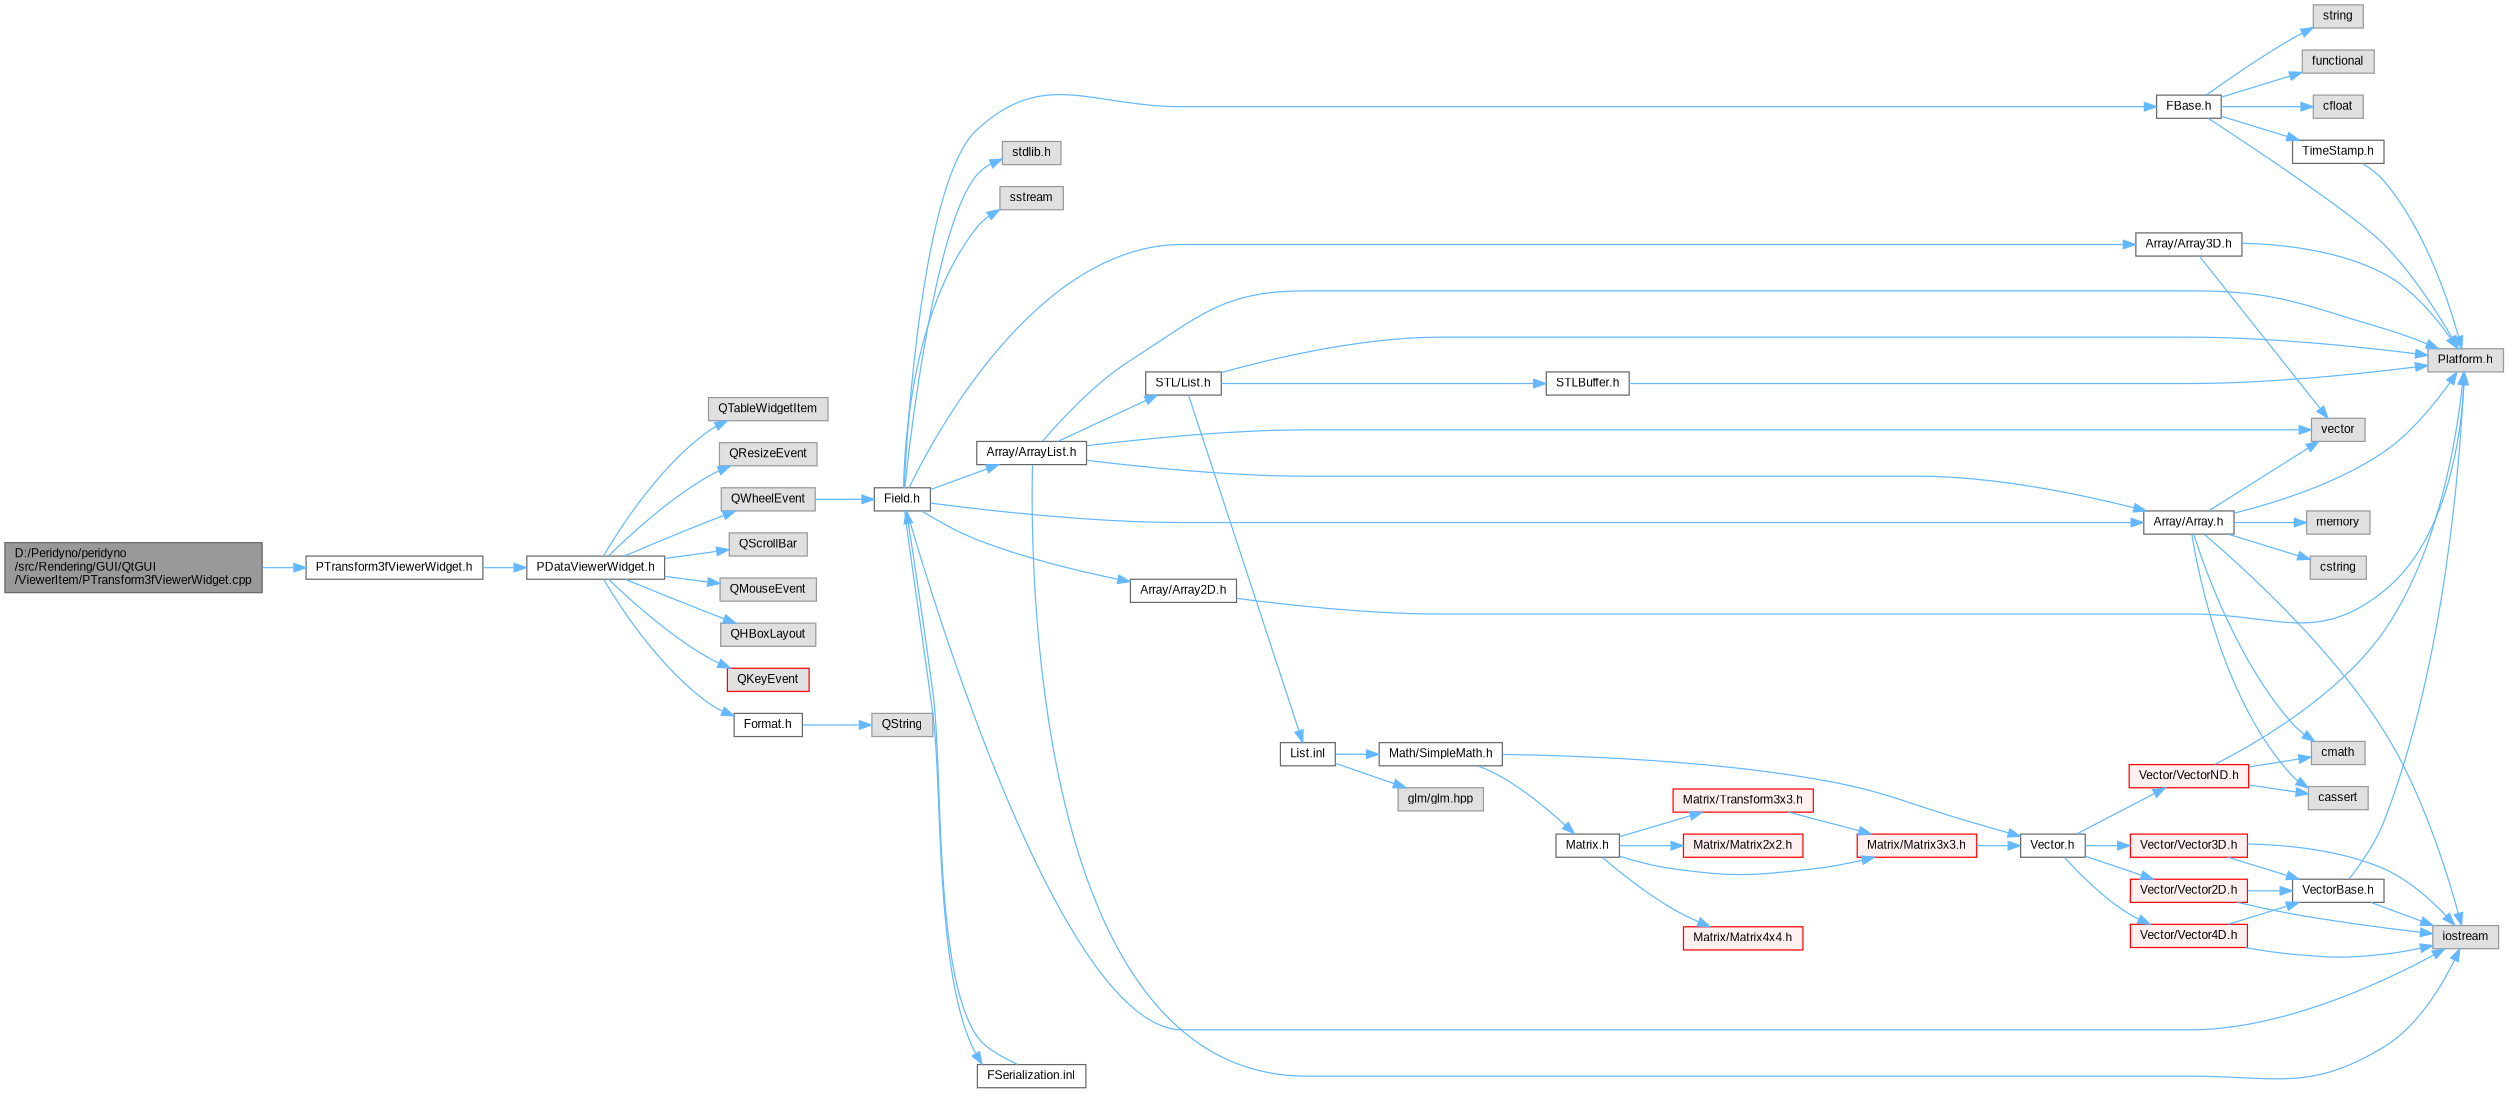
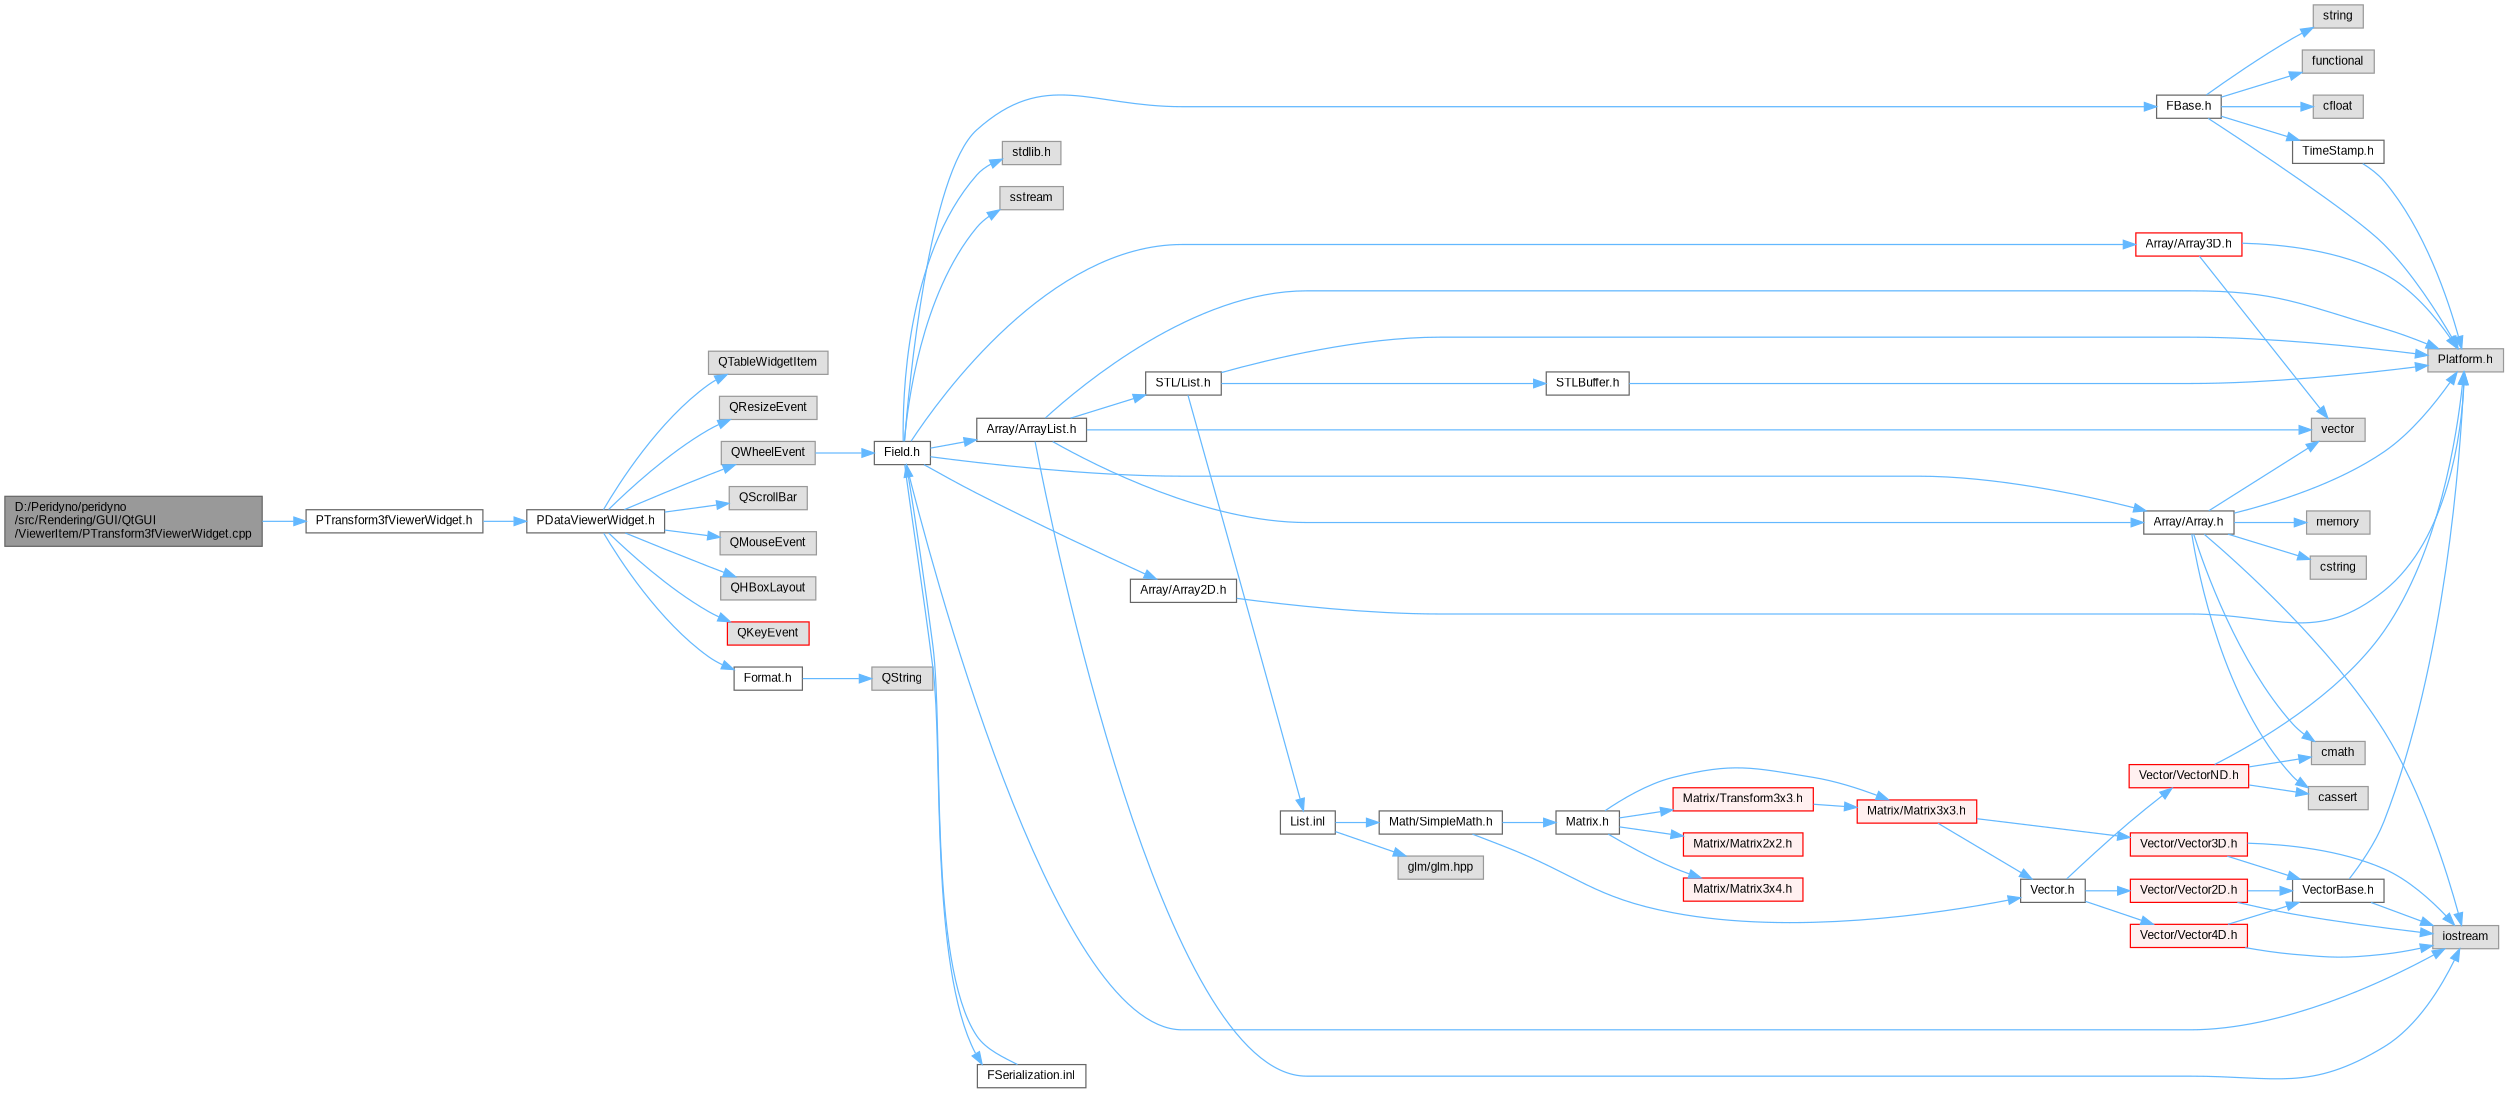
node "Array/Array3D.h": color grey40 -> red
edge "Vector.h" -> "Vector/Vector3D.h": now "Matrix/Matrix3x3.h" -> "Vector/Vector3D.h"
node "Matrix/Matrix4x4.h": label "Matrix/Matrix4x4.h" -> "Matrix/Matrix3x4.h"
